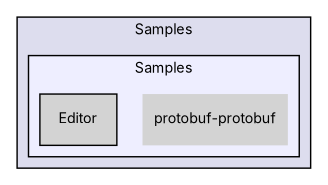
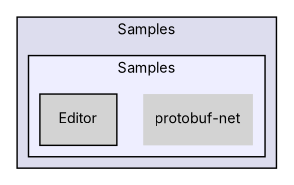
node "protobuf-protobuf": label "protobuf-protobuf" -> "protobuf-net"
